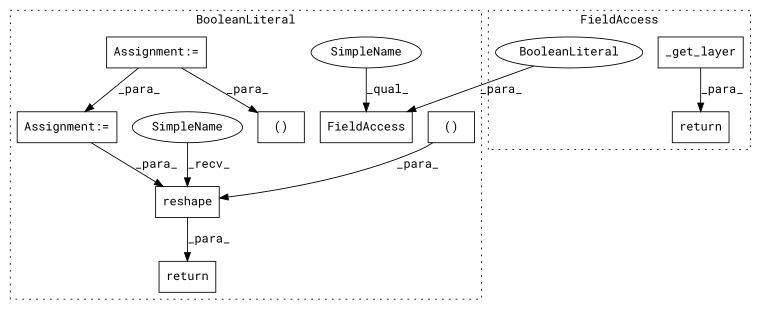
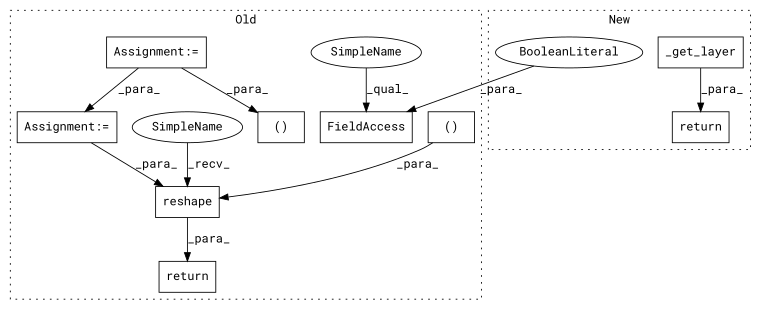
cluster "BooleanLiteral": label "BooleanLiteral" -> "Old"
cluster "FieldAccess": label "FieldAccess" -> "New"
